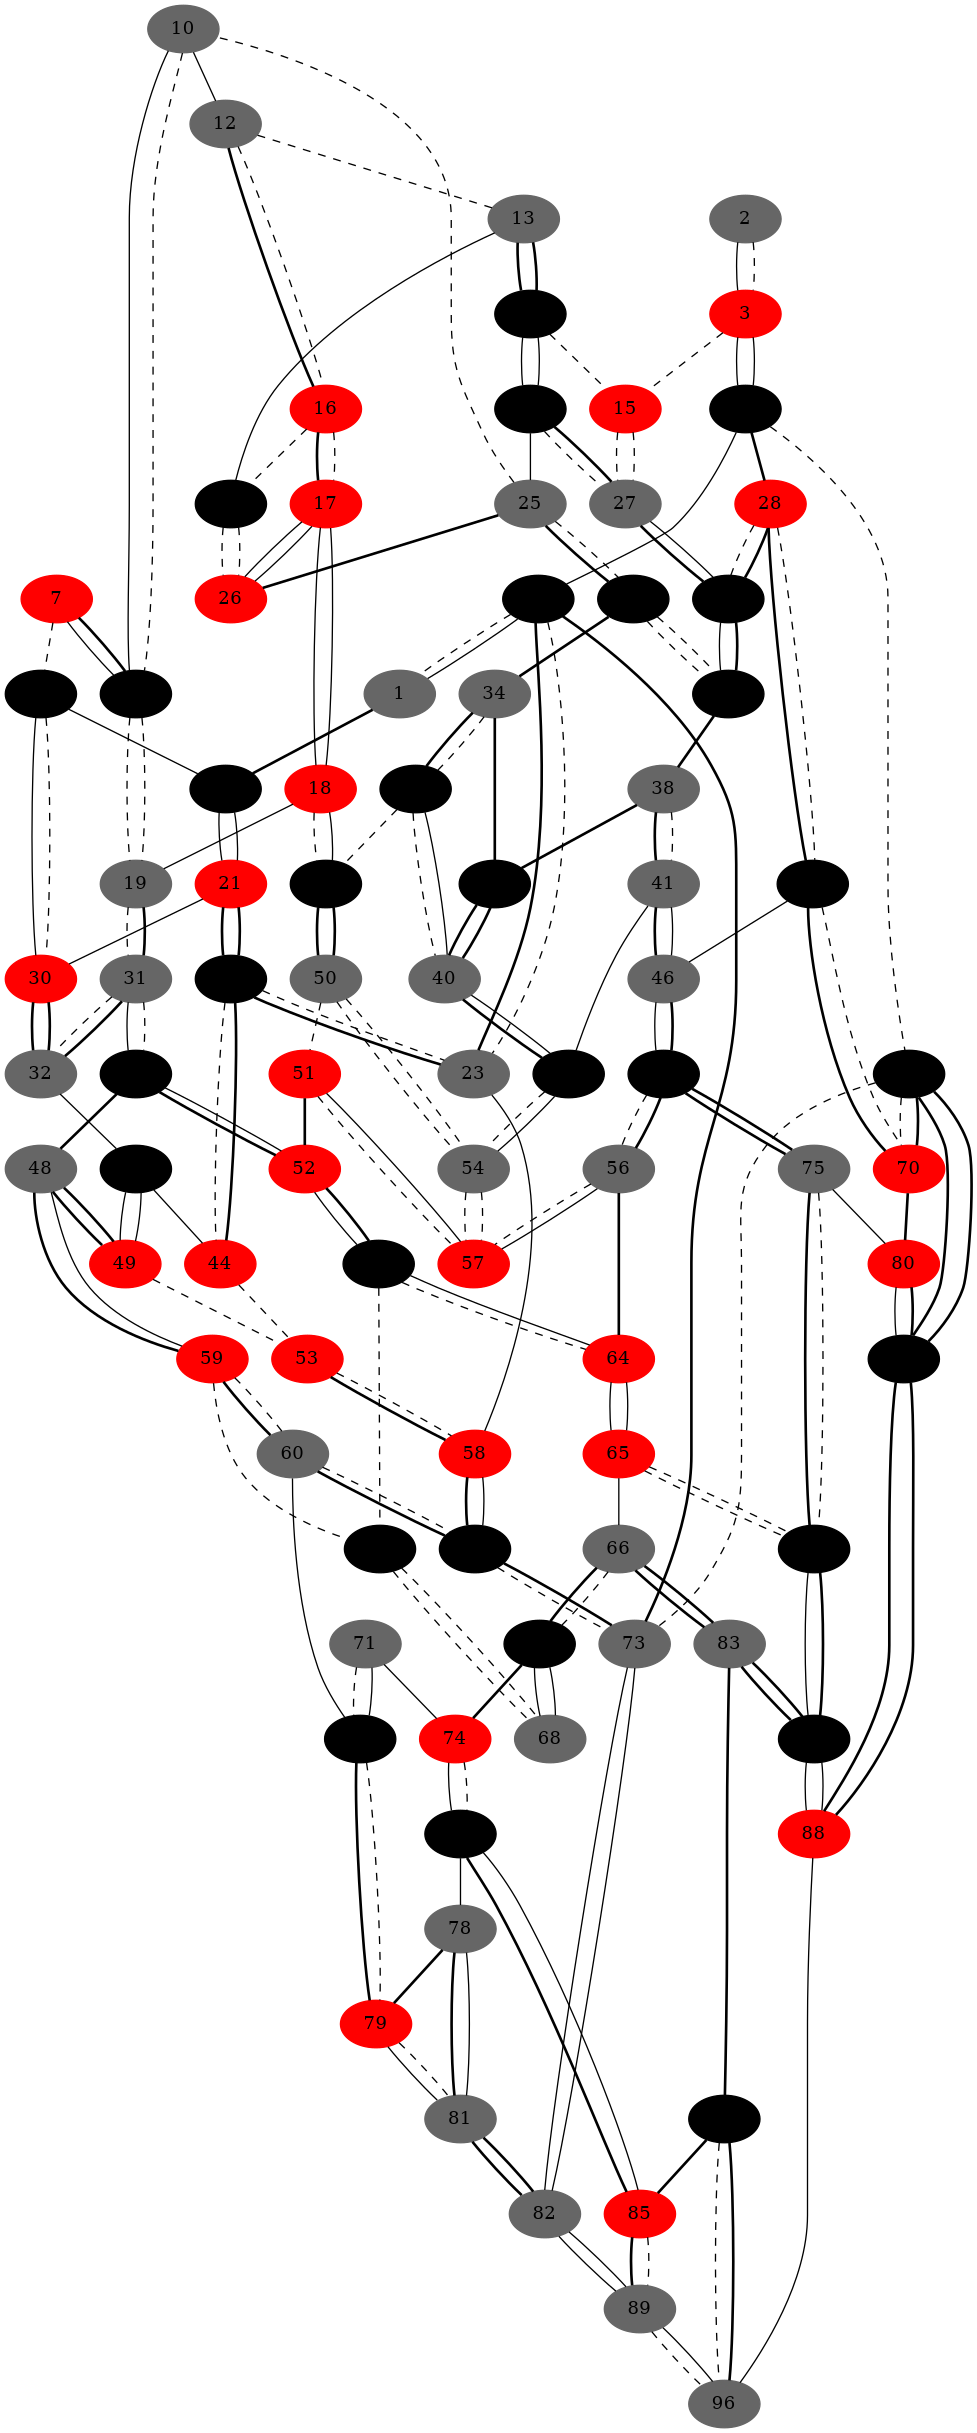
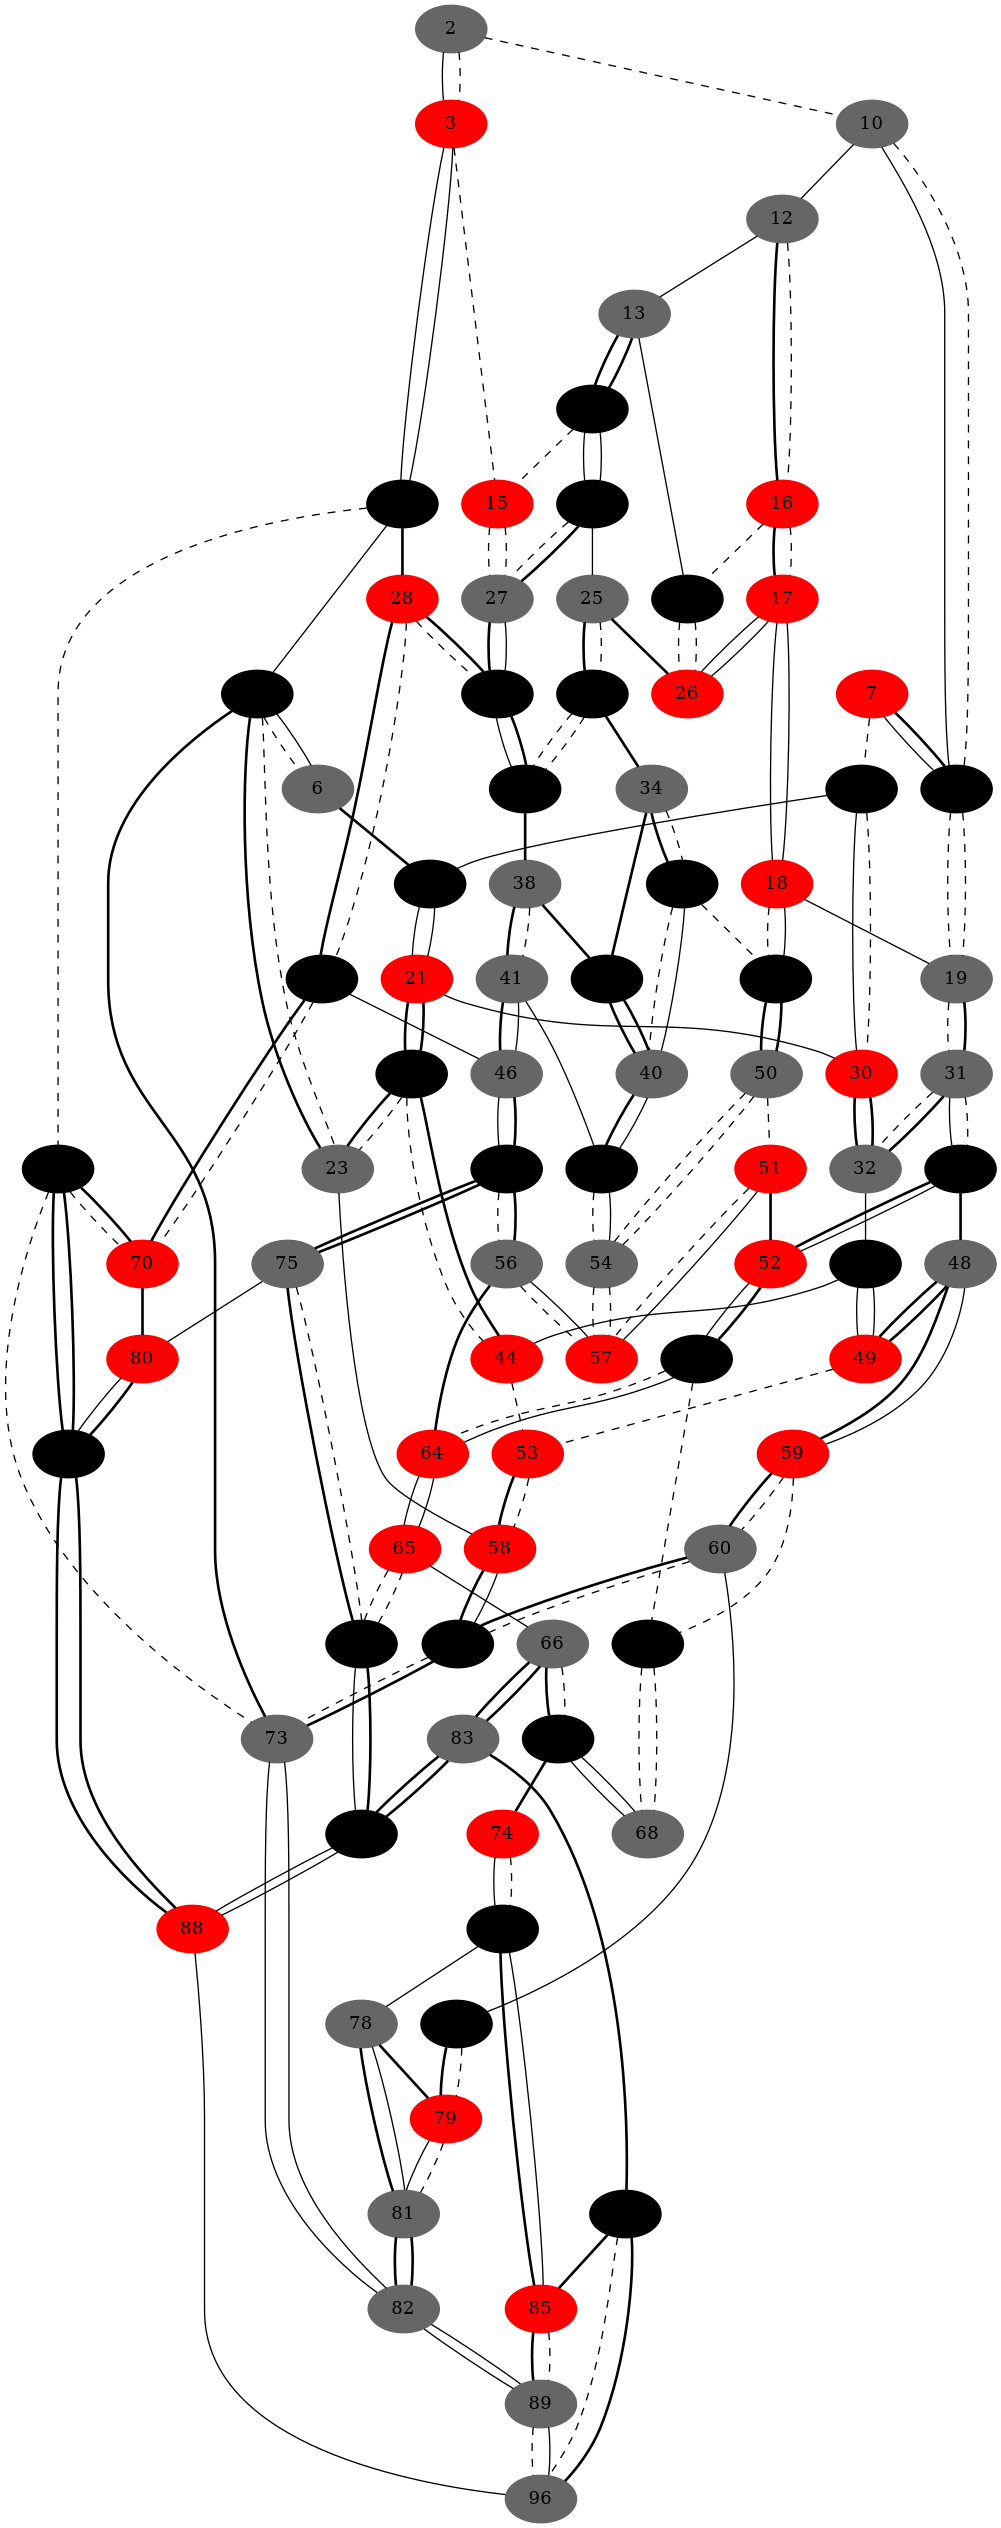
edge "12" -- "13": style dashed -> solid
edge "10" -- "25": now "10" -- "2"
node "1": label "1" -> "6"
node "71": removed
